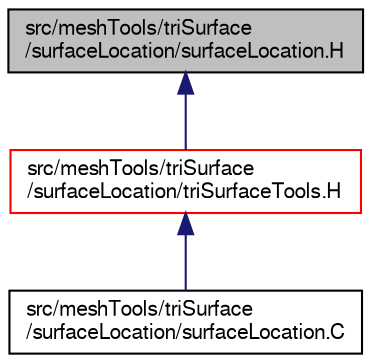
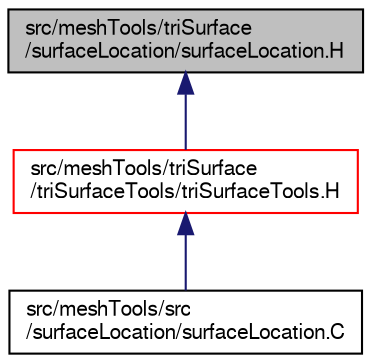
node "src/meshTools/triSurface /surfaceLocation/triSurfaceTools.H": label "src/meshTools/triSurface /surfaceLocation/triSurfaceTools.H" -> "src/meshTools/triSurface /triSurfaceTools/triSurfaceTools.H"
node "src/meshTools/triSurface /surfaceLocation/surfaceLocation.C": label "src/meshTools/triSurface /surfaceLocation/surfaceLocation.C" -> "src/meshTools/src /surfaceLocation/surfaceLocation.C"
